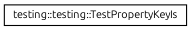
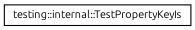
node "testing::testing::TestPropertyKeyIs": label "testing::testing::TestPropertyKeyIs" -> "testing::internal::TestPropertyKeyIs"
